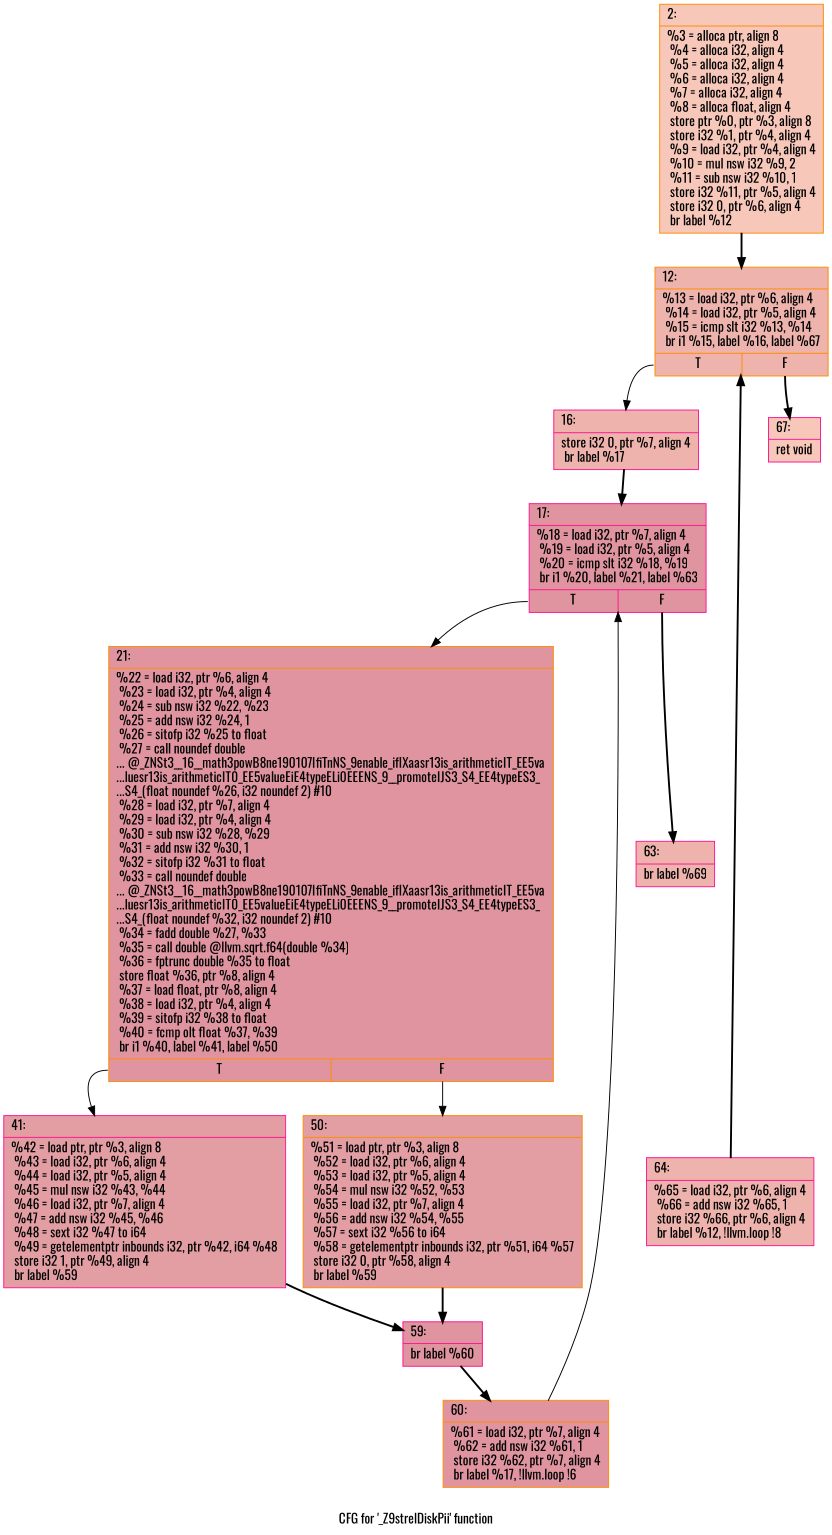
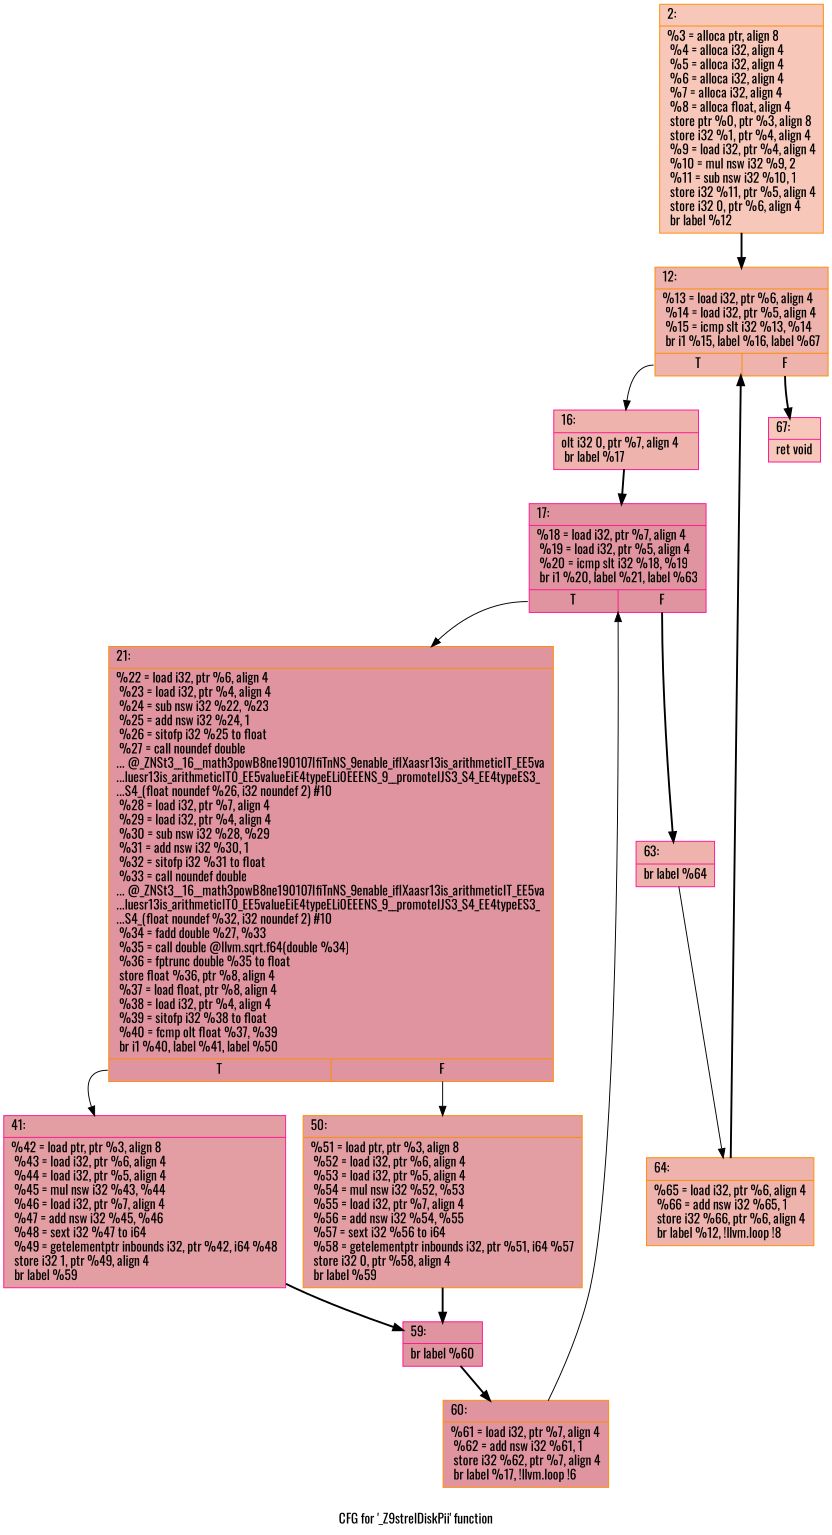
node "16:": text "store i32 0, ptr %7, align 4" -> "olt i32 0, ptr %7, align 4"
node "63:": text "br label %69" -> "br label %64"
edge "63:" -> "64:": added
node "64:": color deeppink -> darkorange
